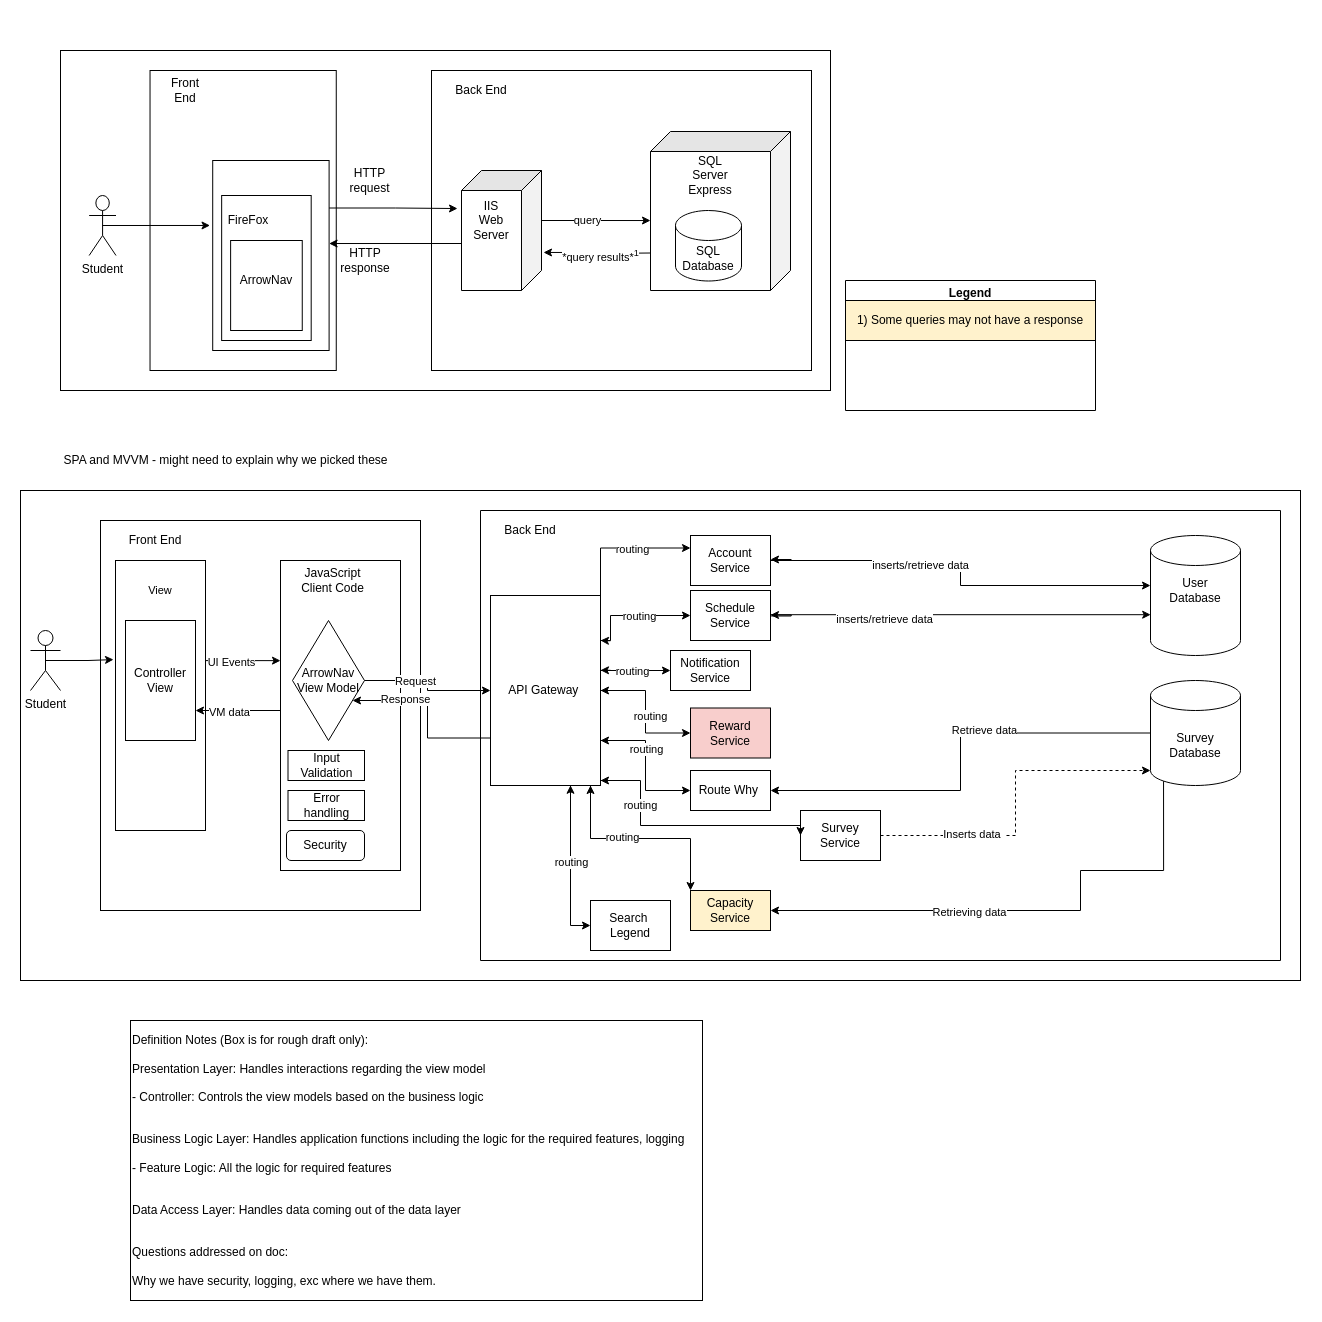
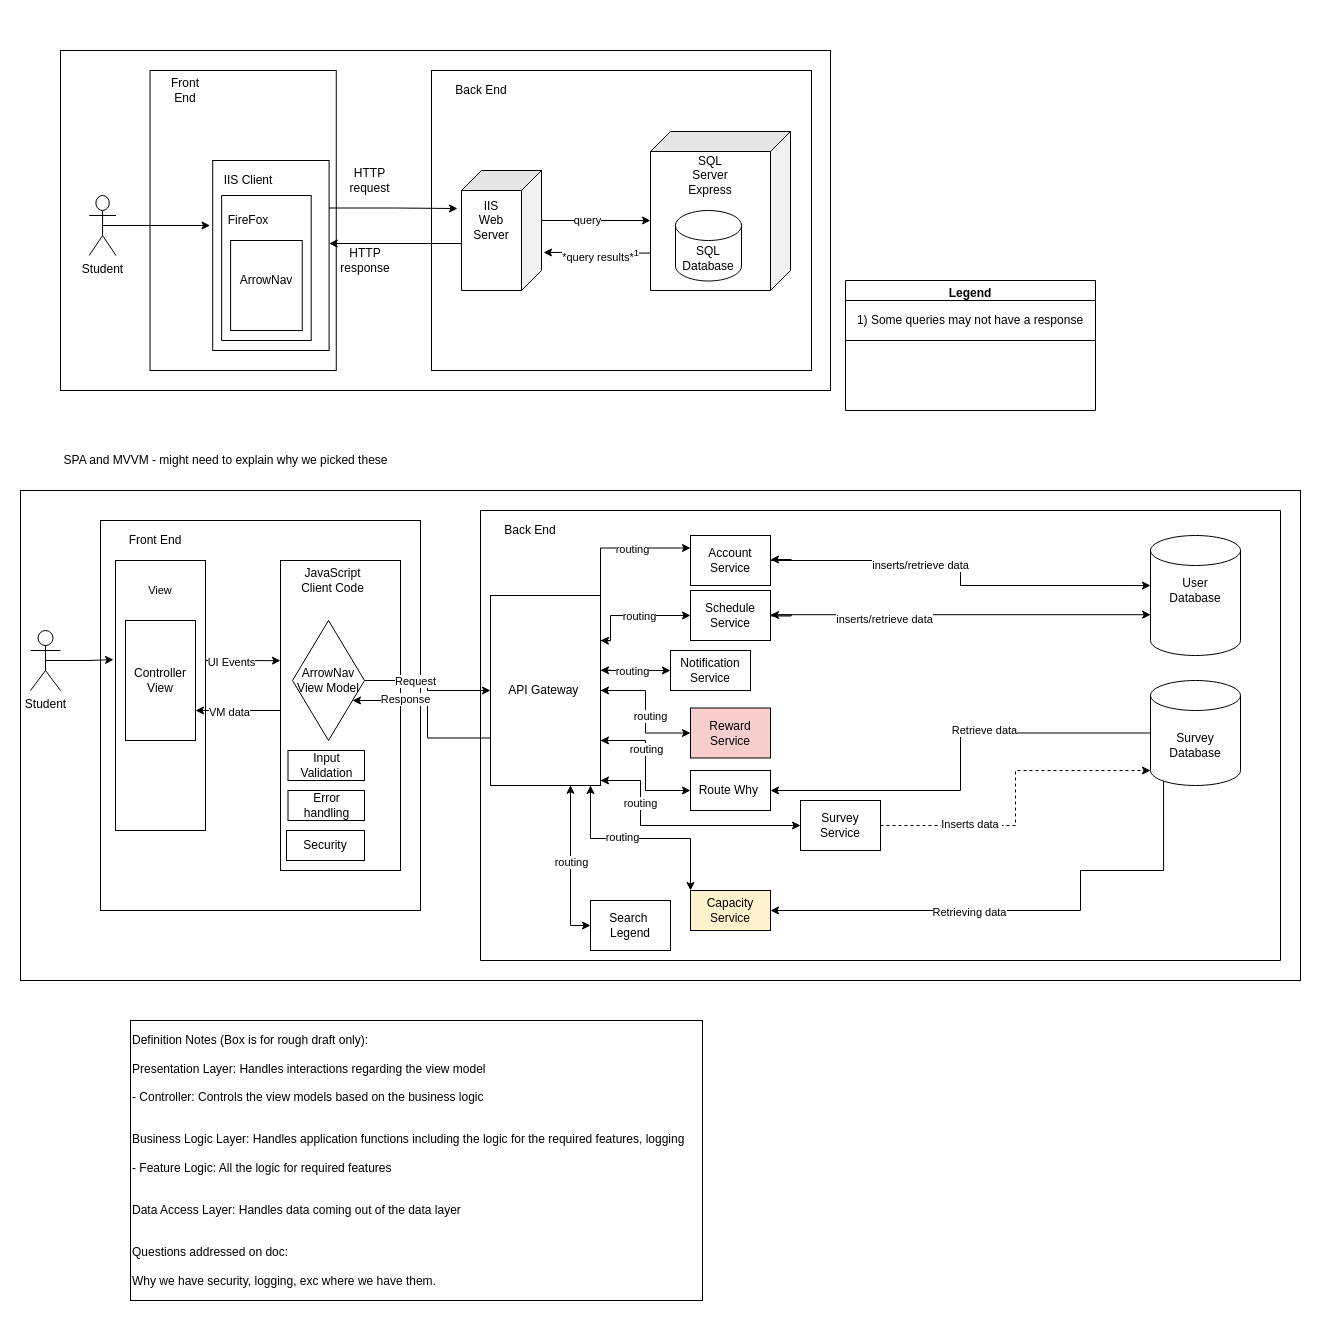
node "IIS Client": added
node "1) Some queries may not have a response": fillcolor #fff2cc -> #ffffff
node "Survey Service": moved (841, 836) -> (841, 826)
node "Security": shape rounded rectangle -> rectangle
